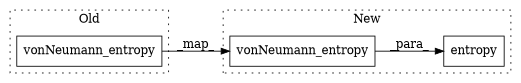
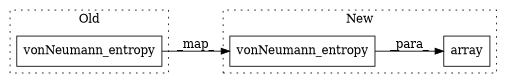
node "entropy": label "entropy" -> "array"
